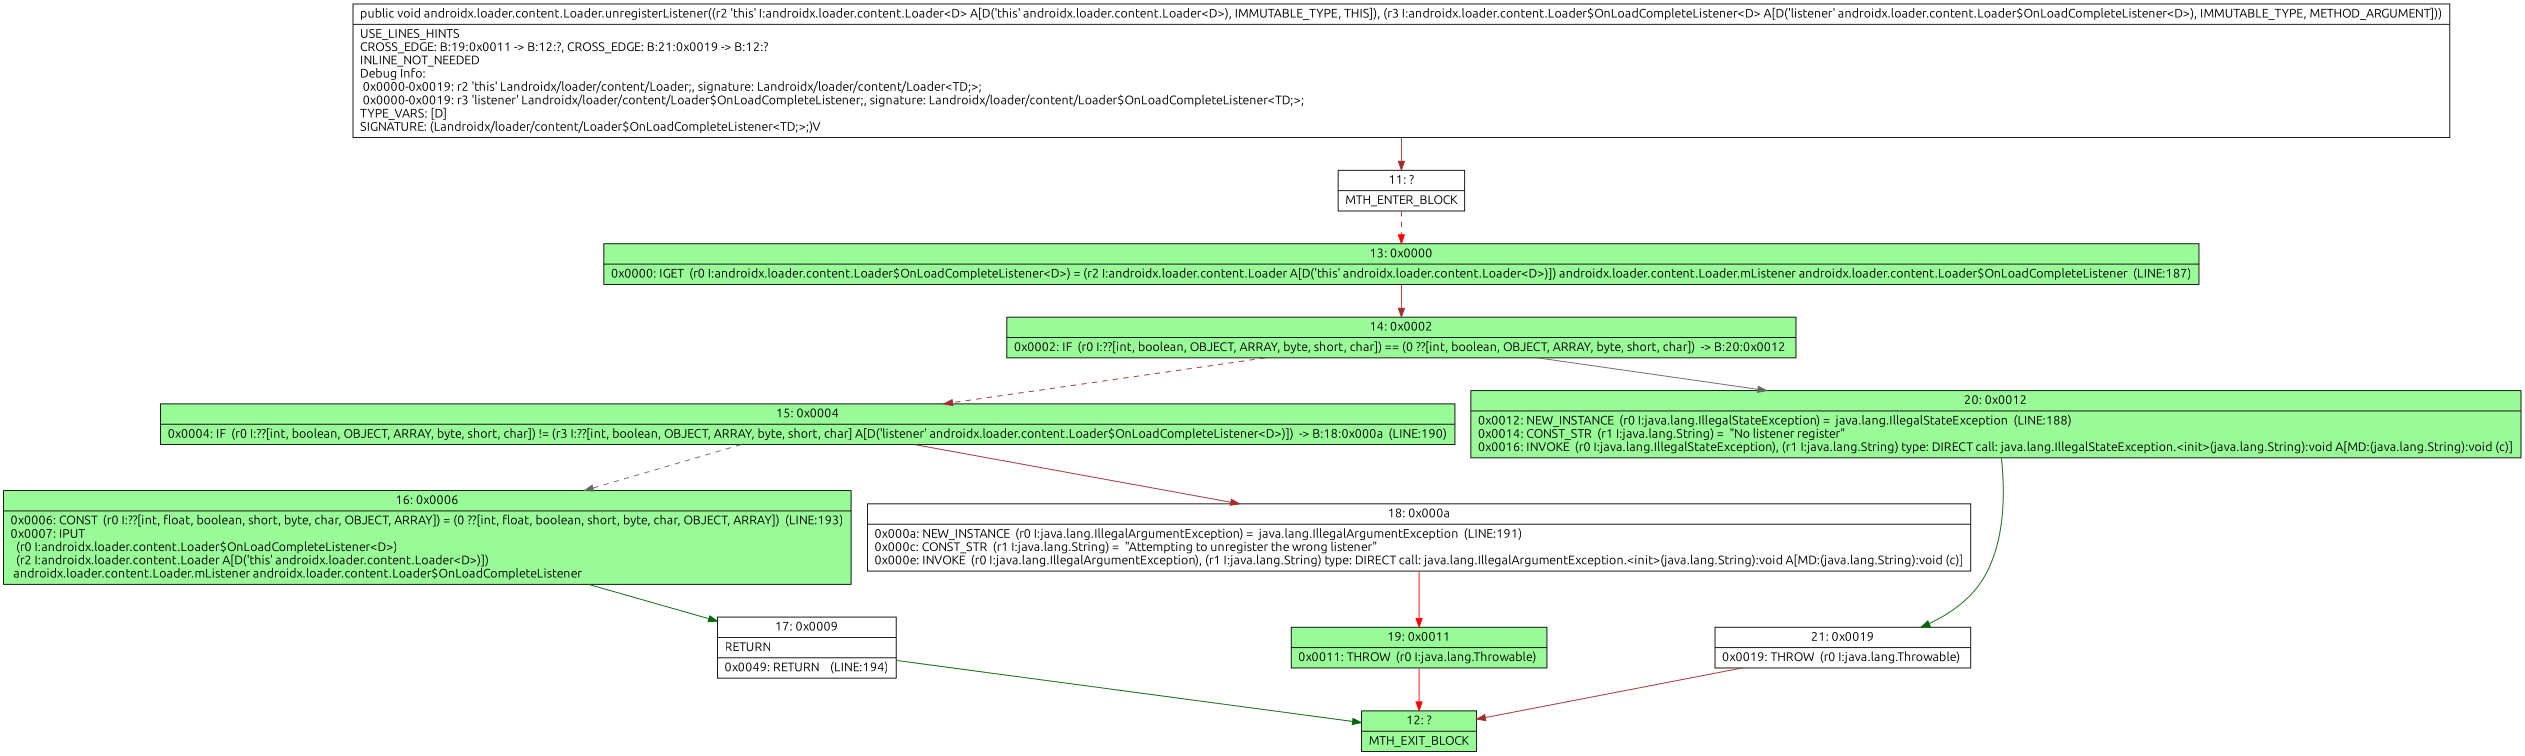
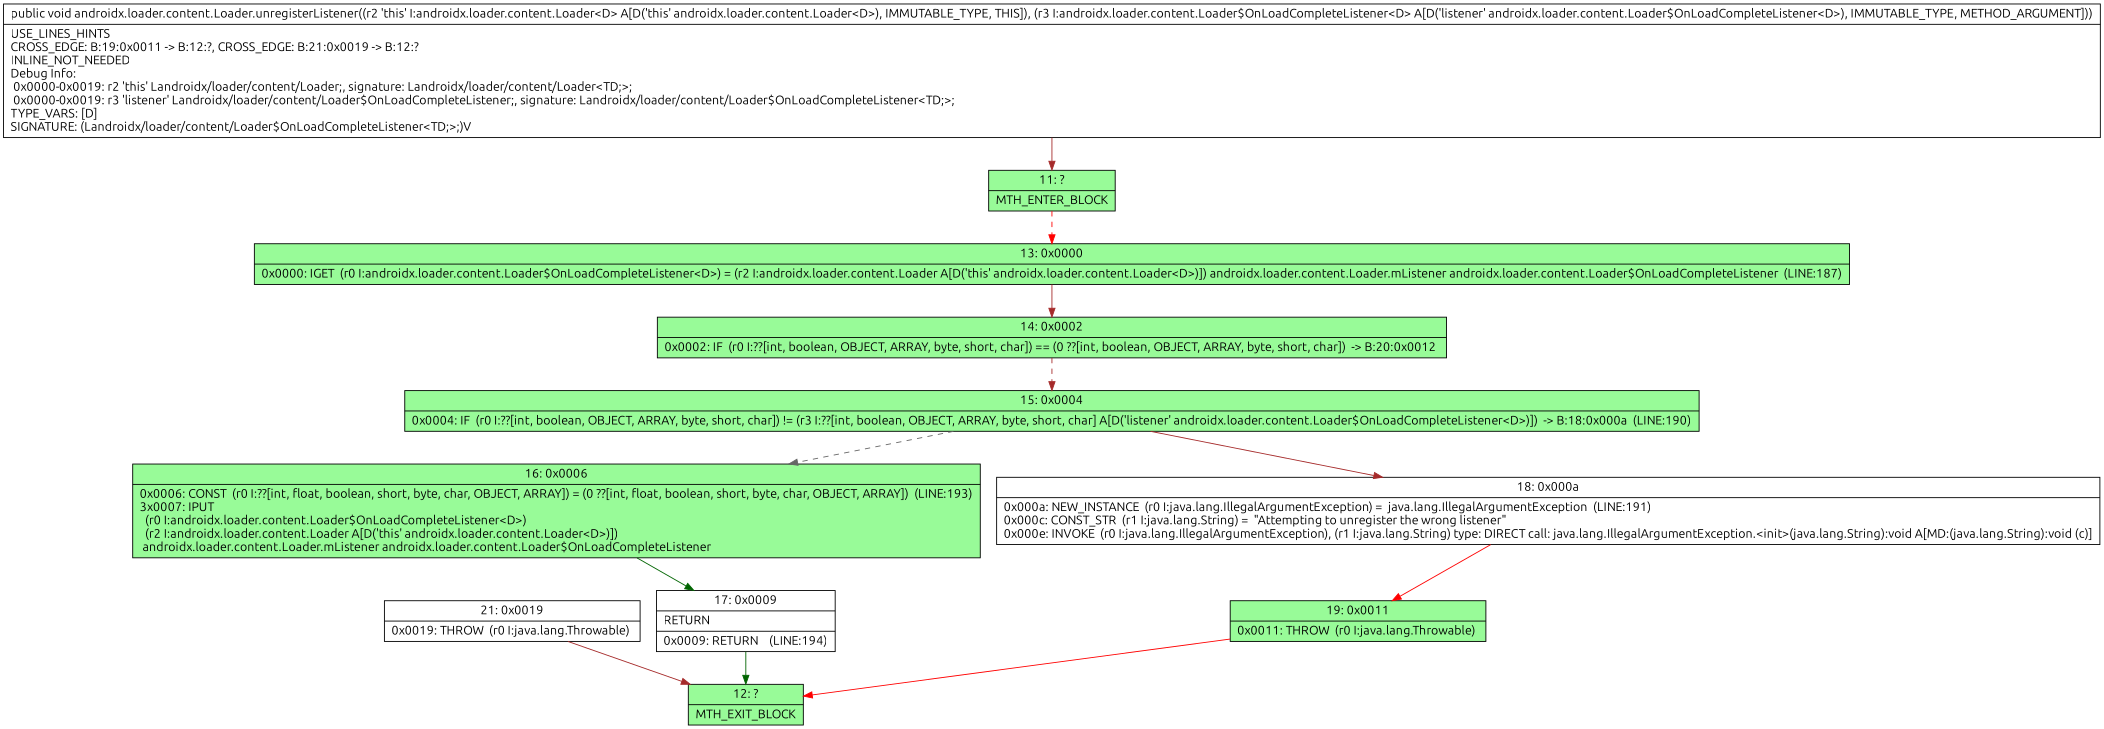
node "11: ?": fillcolor white -> palegreen
node "20: 0x0012": removed
node "16: 0x0006": text "0x0007: IPUT" -> "3x0007: IPUT"
node "17: 0x0009": text "0x0049: RETURN    (LINE:194)" -> "0x0009: RETURN    (LINE:194)"
